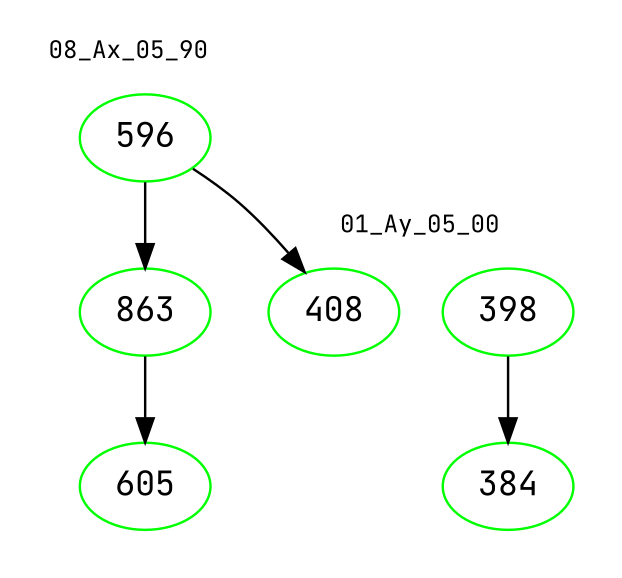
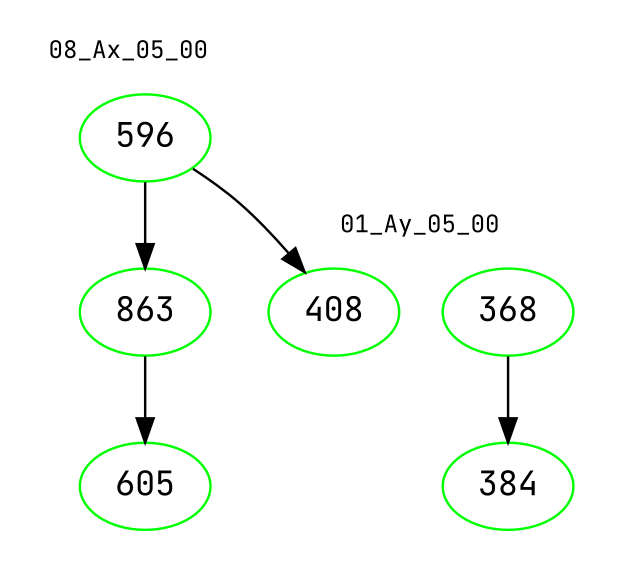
cluster "08_Ax_05_90": label "08_Ax_05_90" -> "08_Ax_05_00"
node "398": label "398" -> "368"
